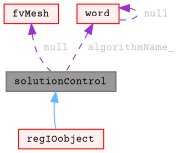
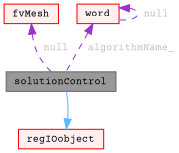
edge "regIOobject" -> "solutionControl": reversed
